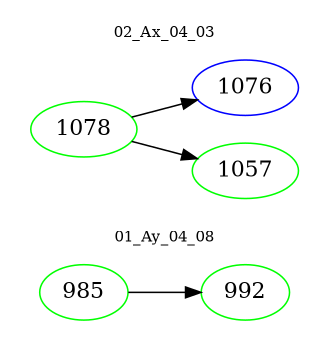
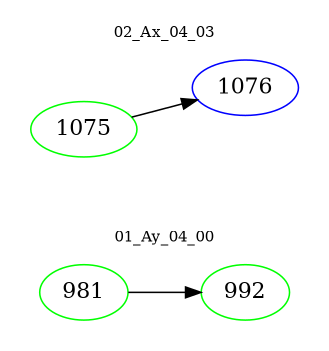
node "1078": label "1078" -> "1075"
node "1057": removed
cluster "01_Ay_04_08": label "01_Ay_04_08" -> "01_Ay_04_00"
node "985": label "985" -> "981"
